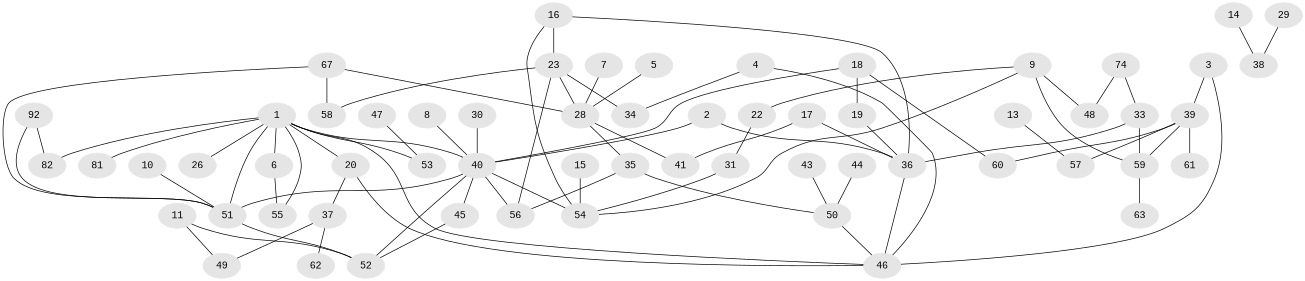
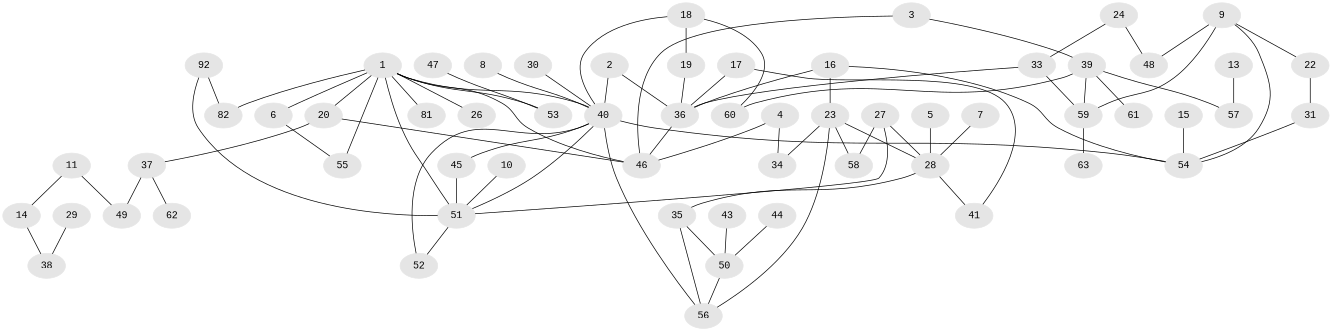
node "67": label "67" -> "27"
node "74": label "74" -> "24"
edge "11" -- "52": now "11" -- "14"
edge "45" -- "52": now "45" -- "51"
edge "50" -- "46": now "50" -- "56"
